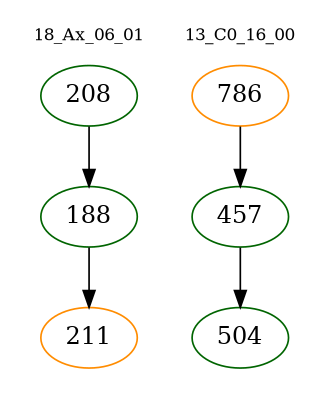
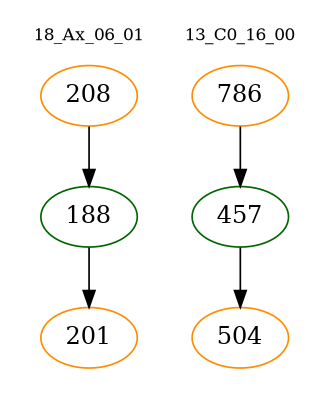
node "208": color darkgreen -> darkorange
node "211": label "211" -> "201"
node "504": color darkgreen -> darkorange
